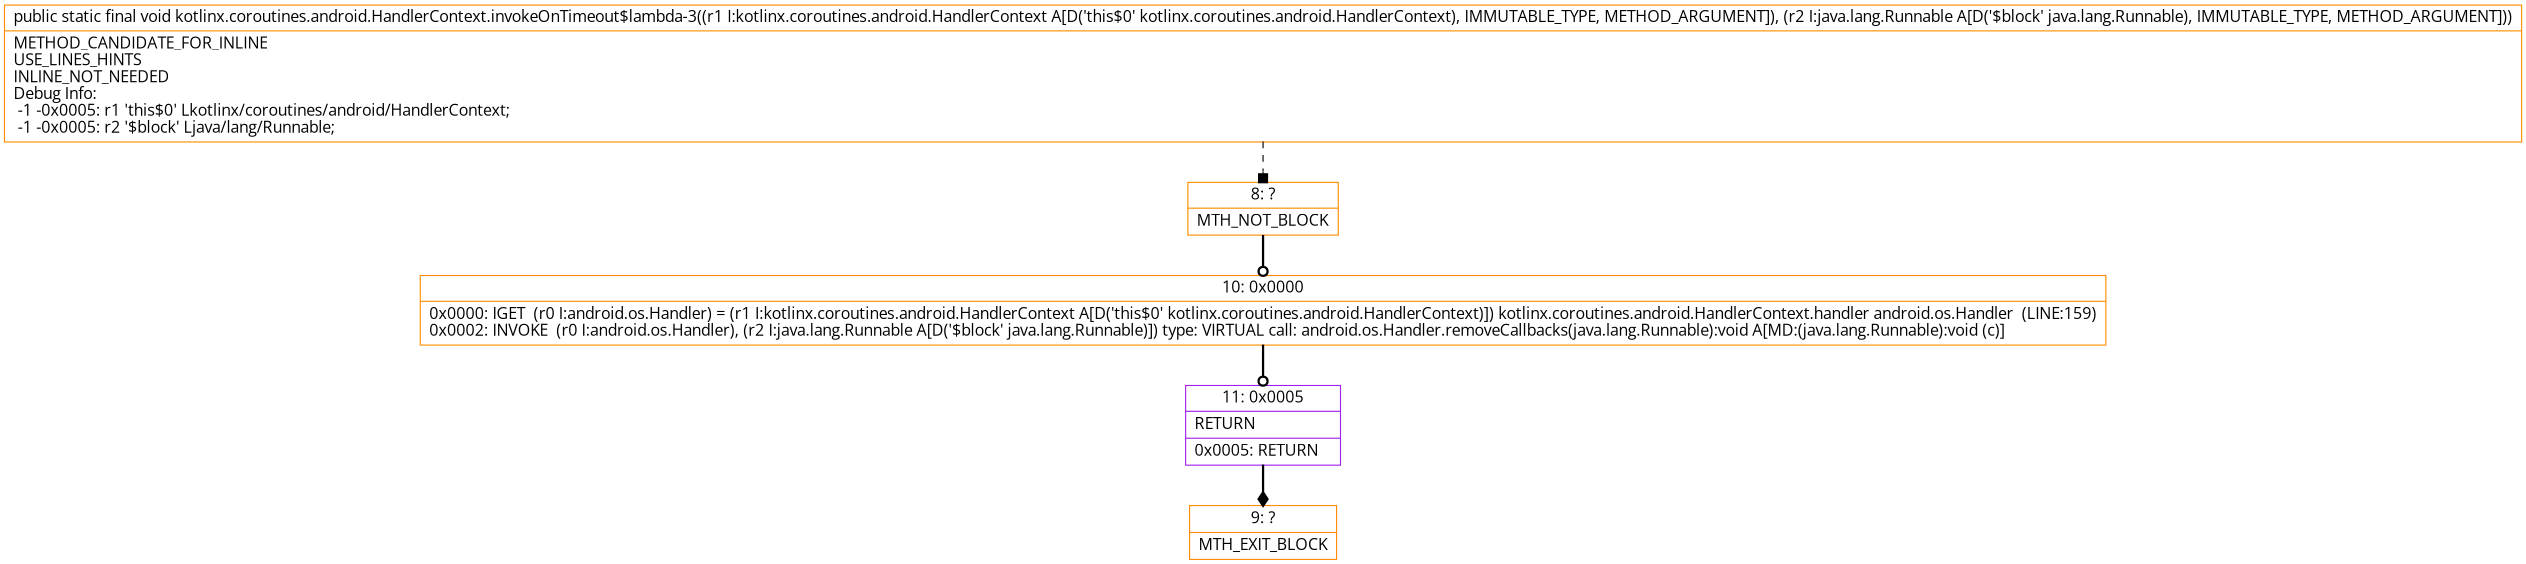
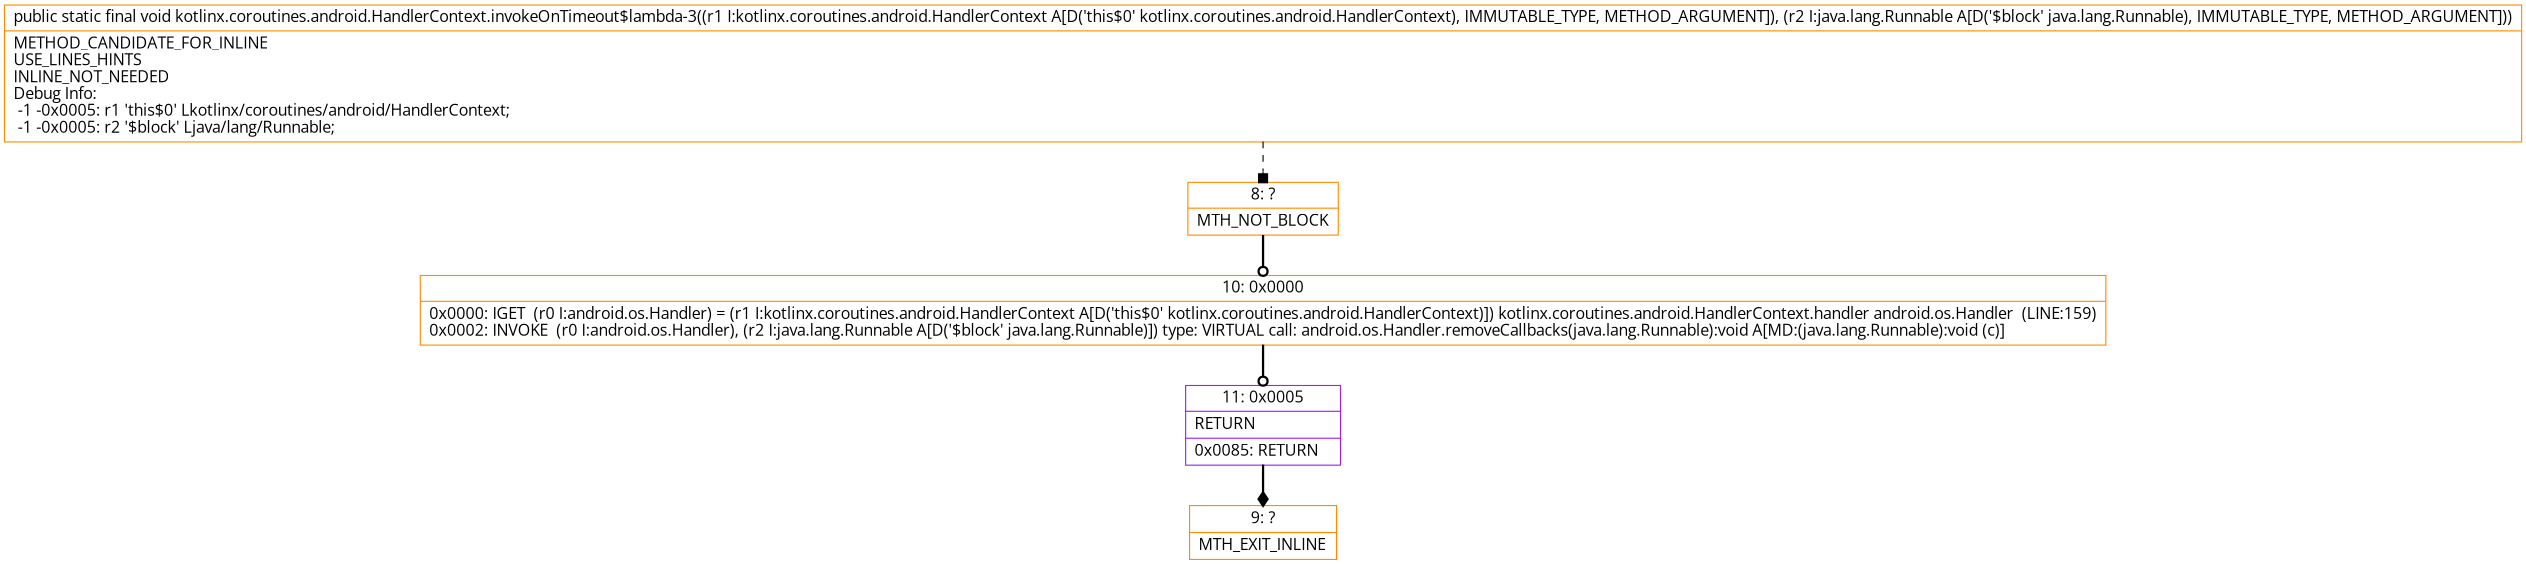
node "11: 0x0005": text "0x0005: RETURN" -> "0x0085: RETURN"
node "9: ?": text "MTH_EXIT_BLOCK" -> "MTH_EXIT_INLINE"
